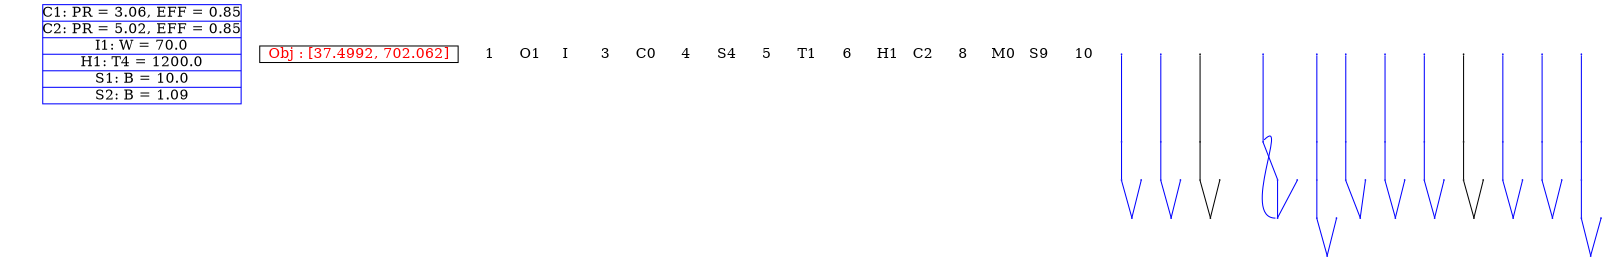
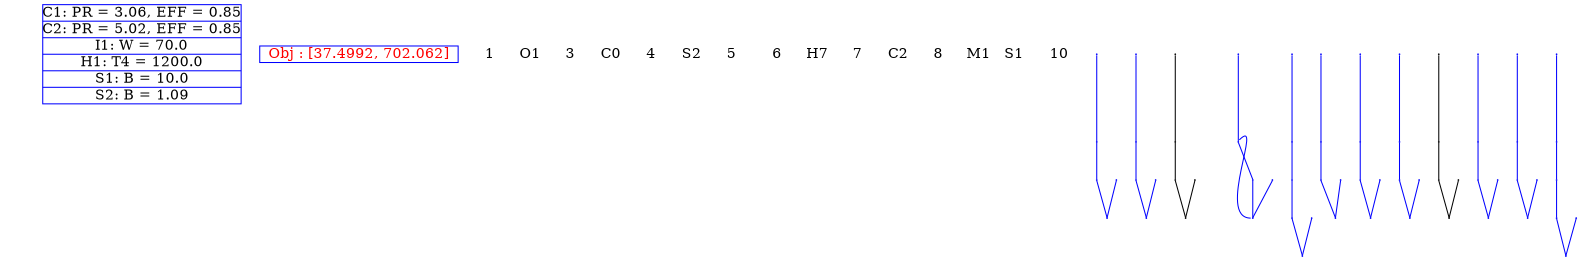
node "Obj : [37.4992, 702.062]": color black -> blue
node "I": removed
node "S4": label "S4" -> "S2"
node "T1": removed
node "7": added
node "H1": label "H1" -> "H7"
node "M0": label "M0" -> "M1"
node "S9": label "S9" -> "S1"
